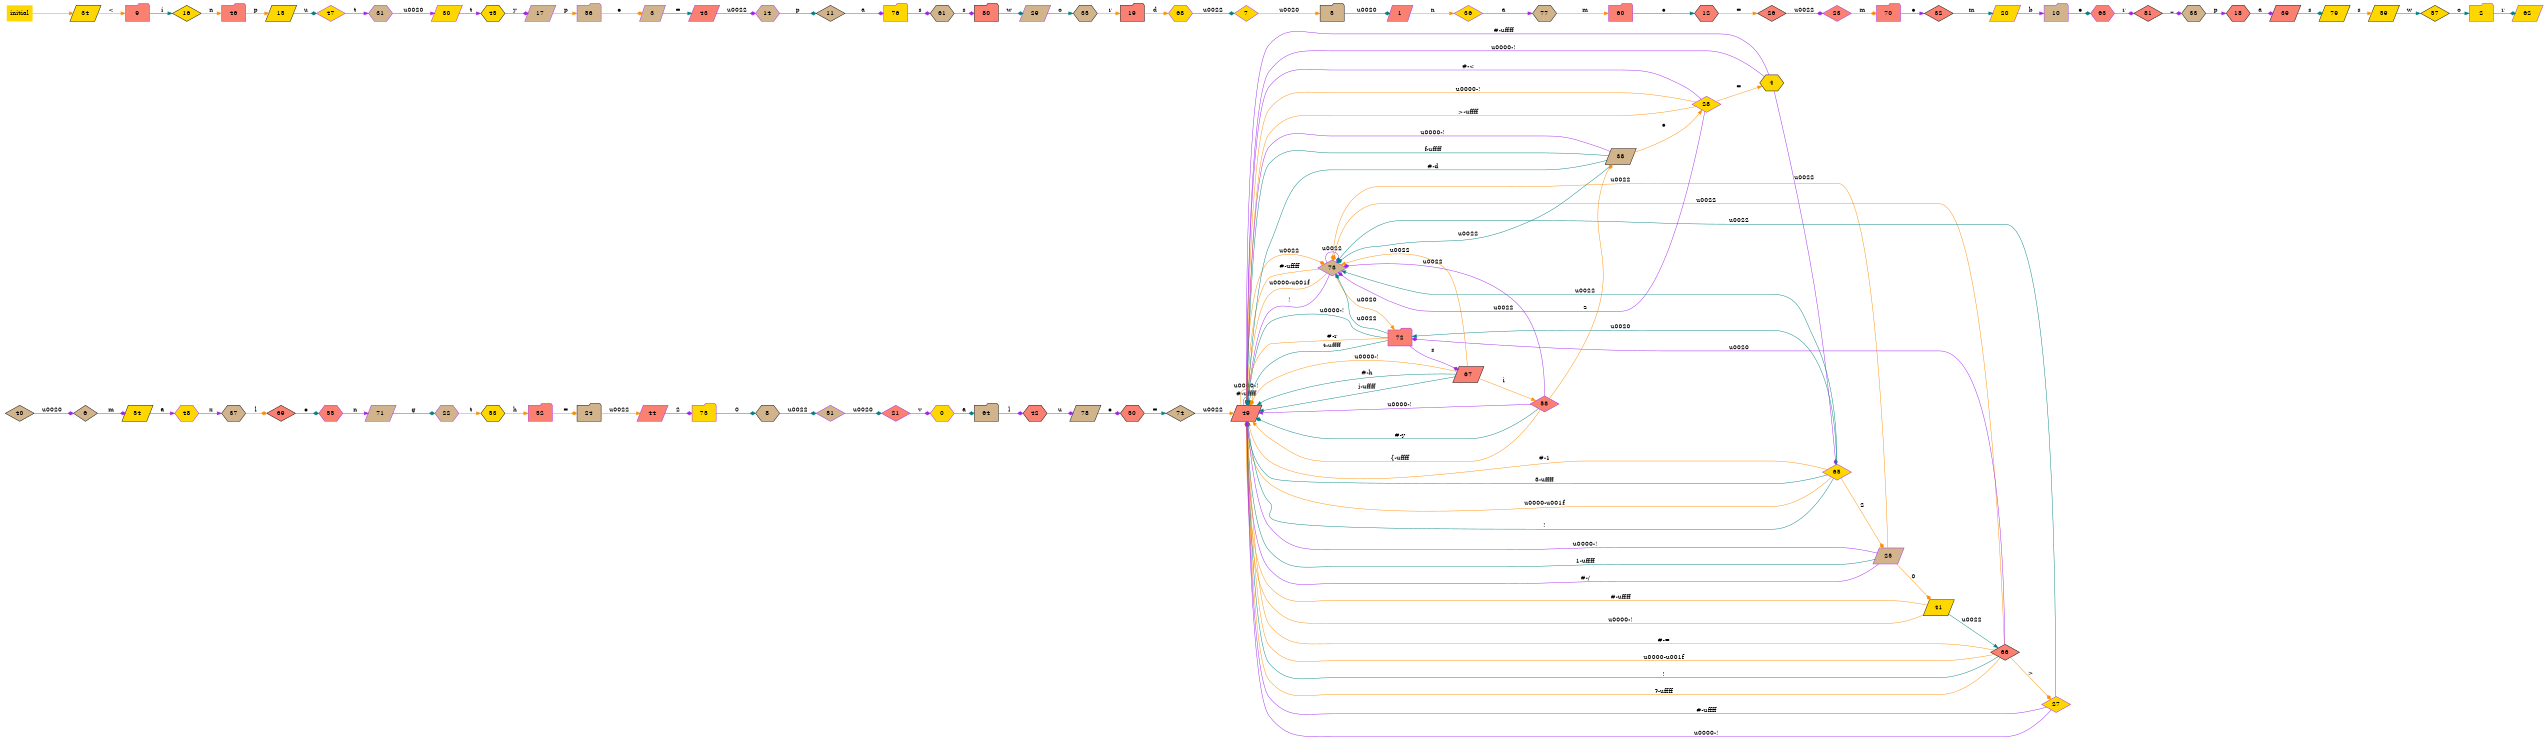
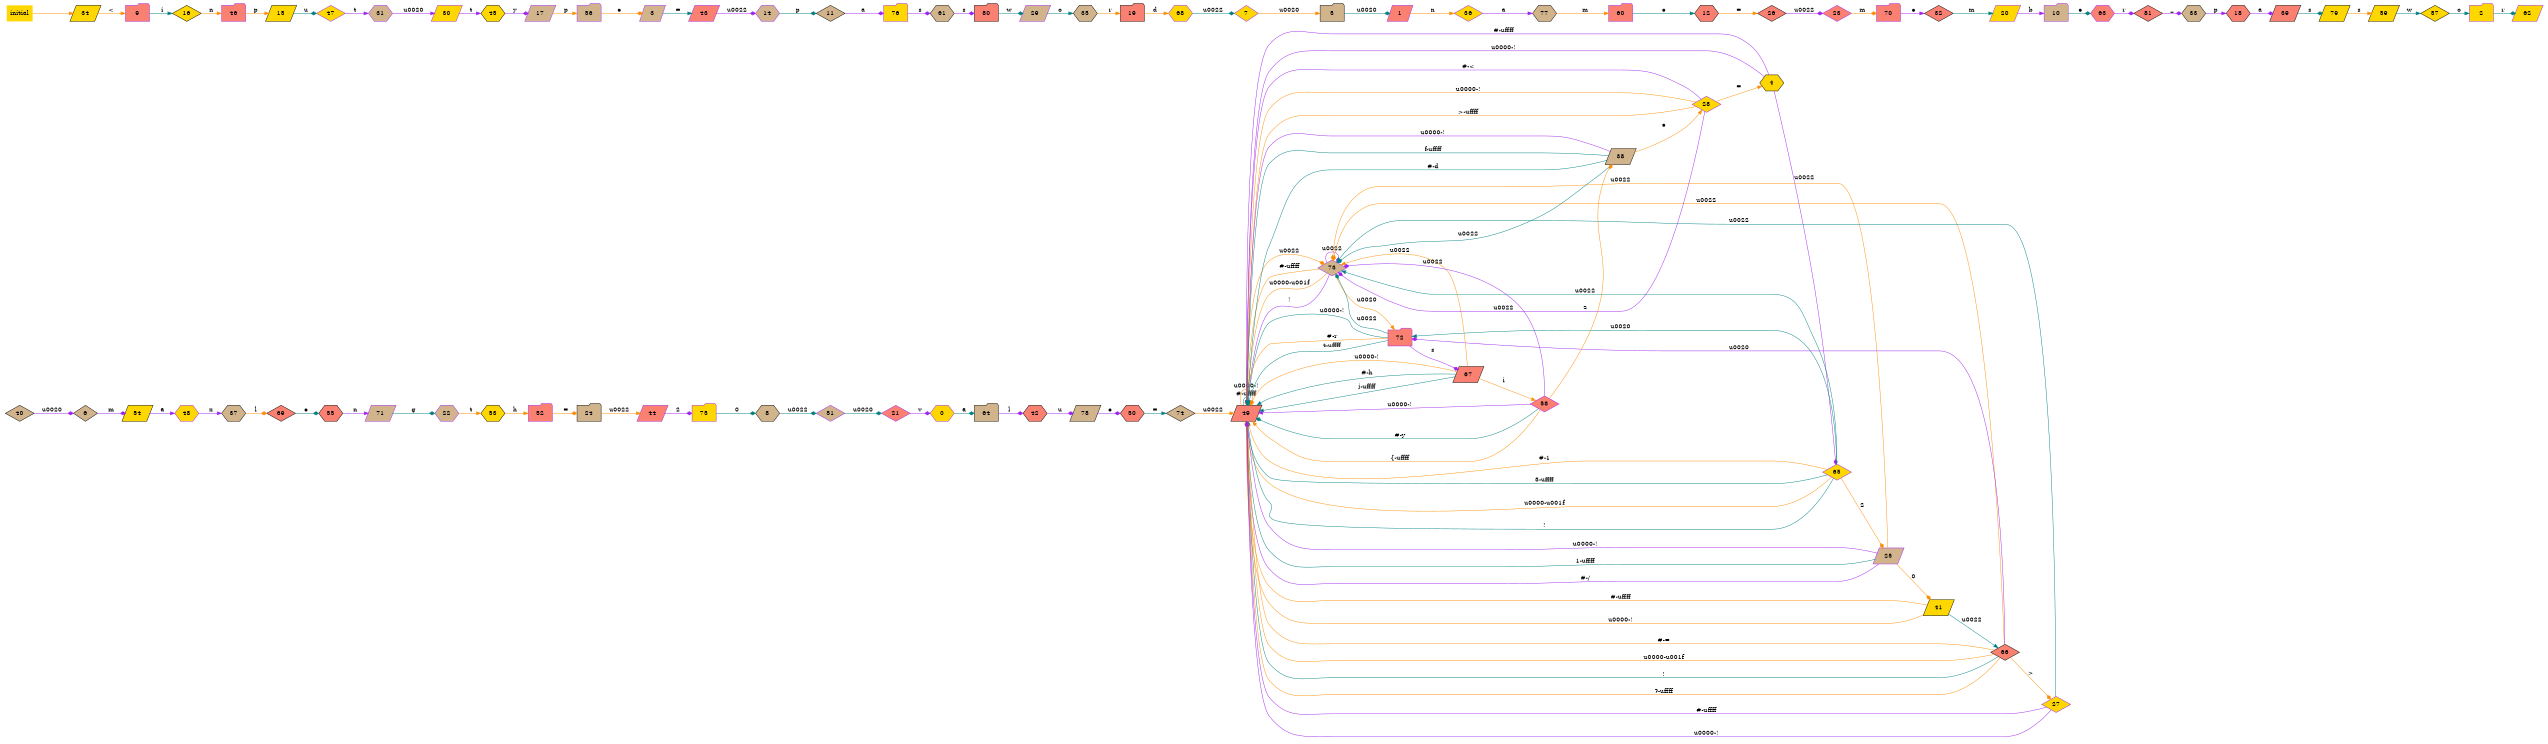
node "55": color purple -> black
